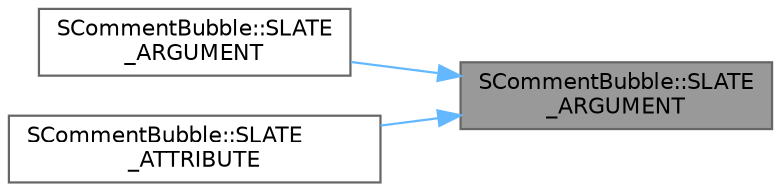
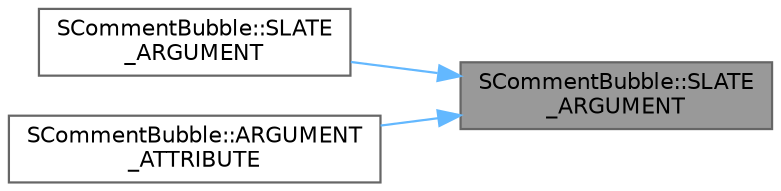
node "SCommentBubble::SLATE _ATTRIBUTE": label "SCommentBubble::SLATE _ATTRIBUTE" -> "SCommentBubble::ARGUMENT _ATTRIBUTE"
